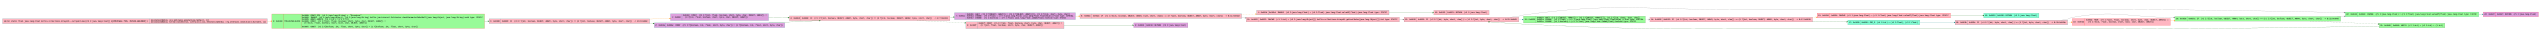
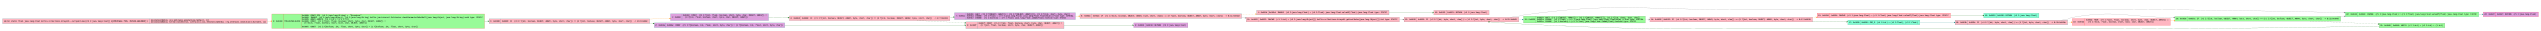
edge "2: 0x000a" -> "4: 0x000d": now "2: 0x000a" -> "5: 0x000f"
